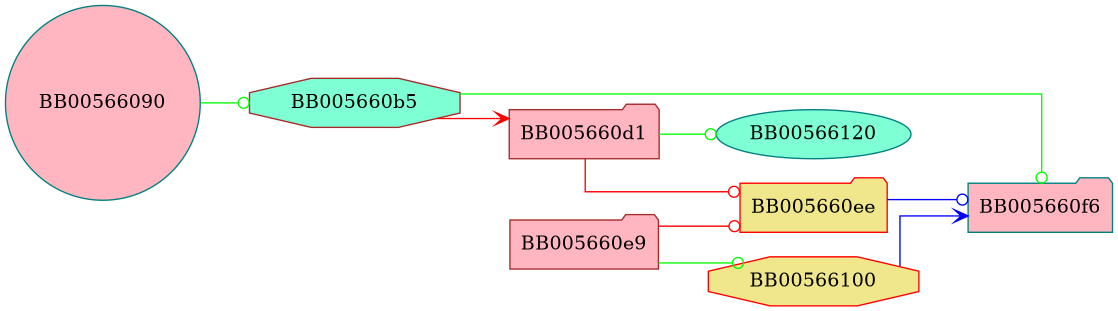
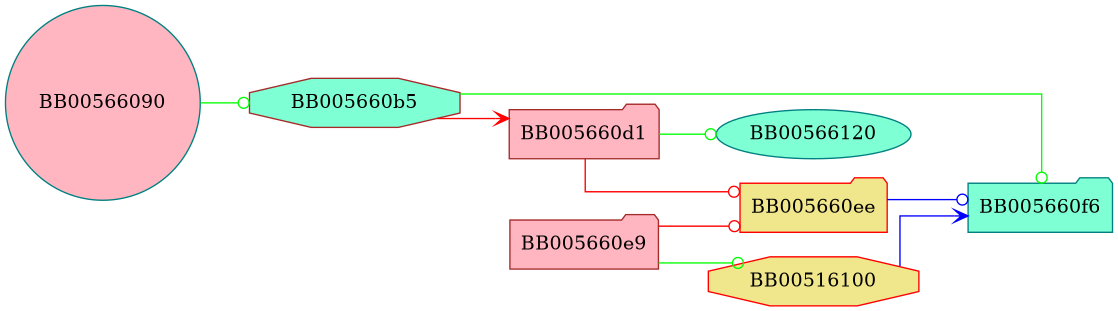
node "BB005660f6": fillcolor lightpink -> aquamarine
node "BB00566100": label "BB00566100" -> "BB00516100"
